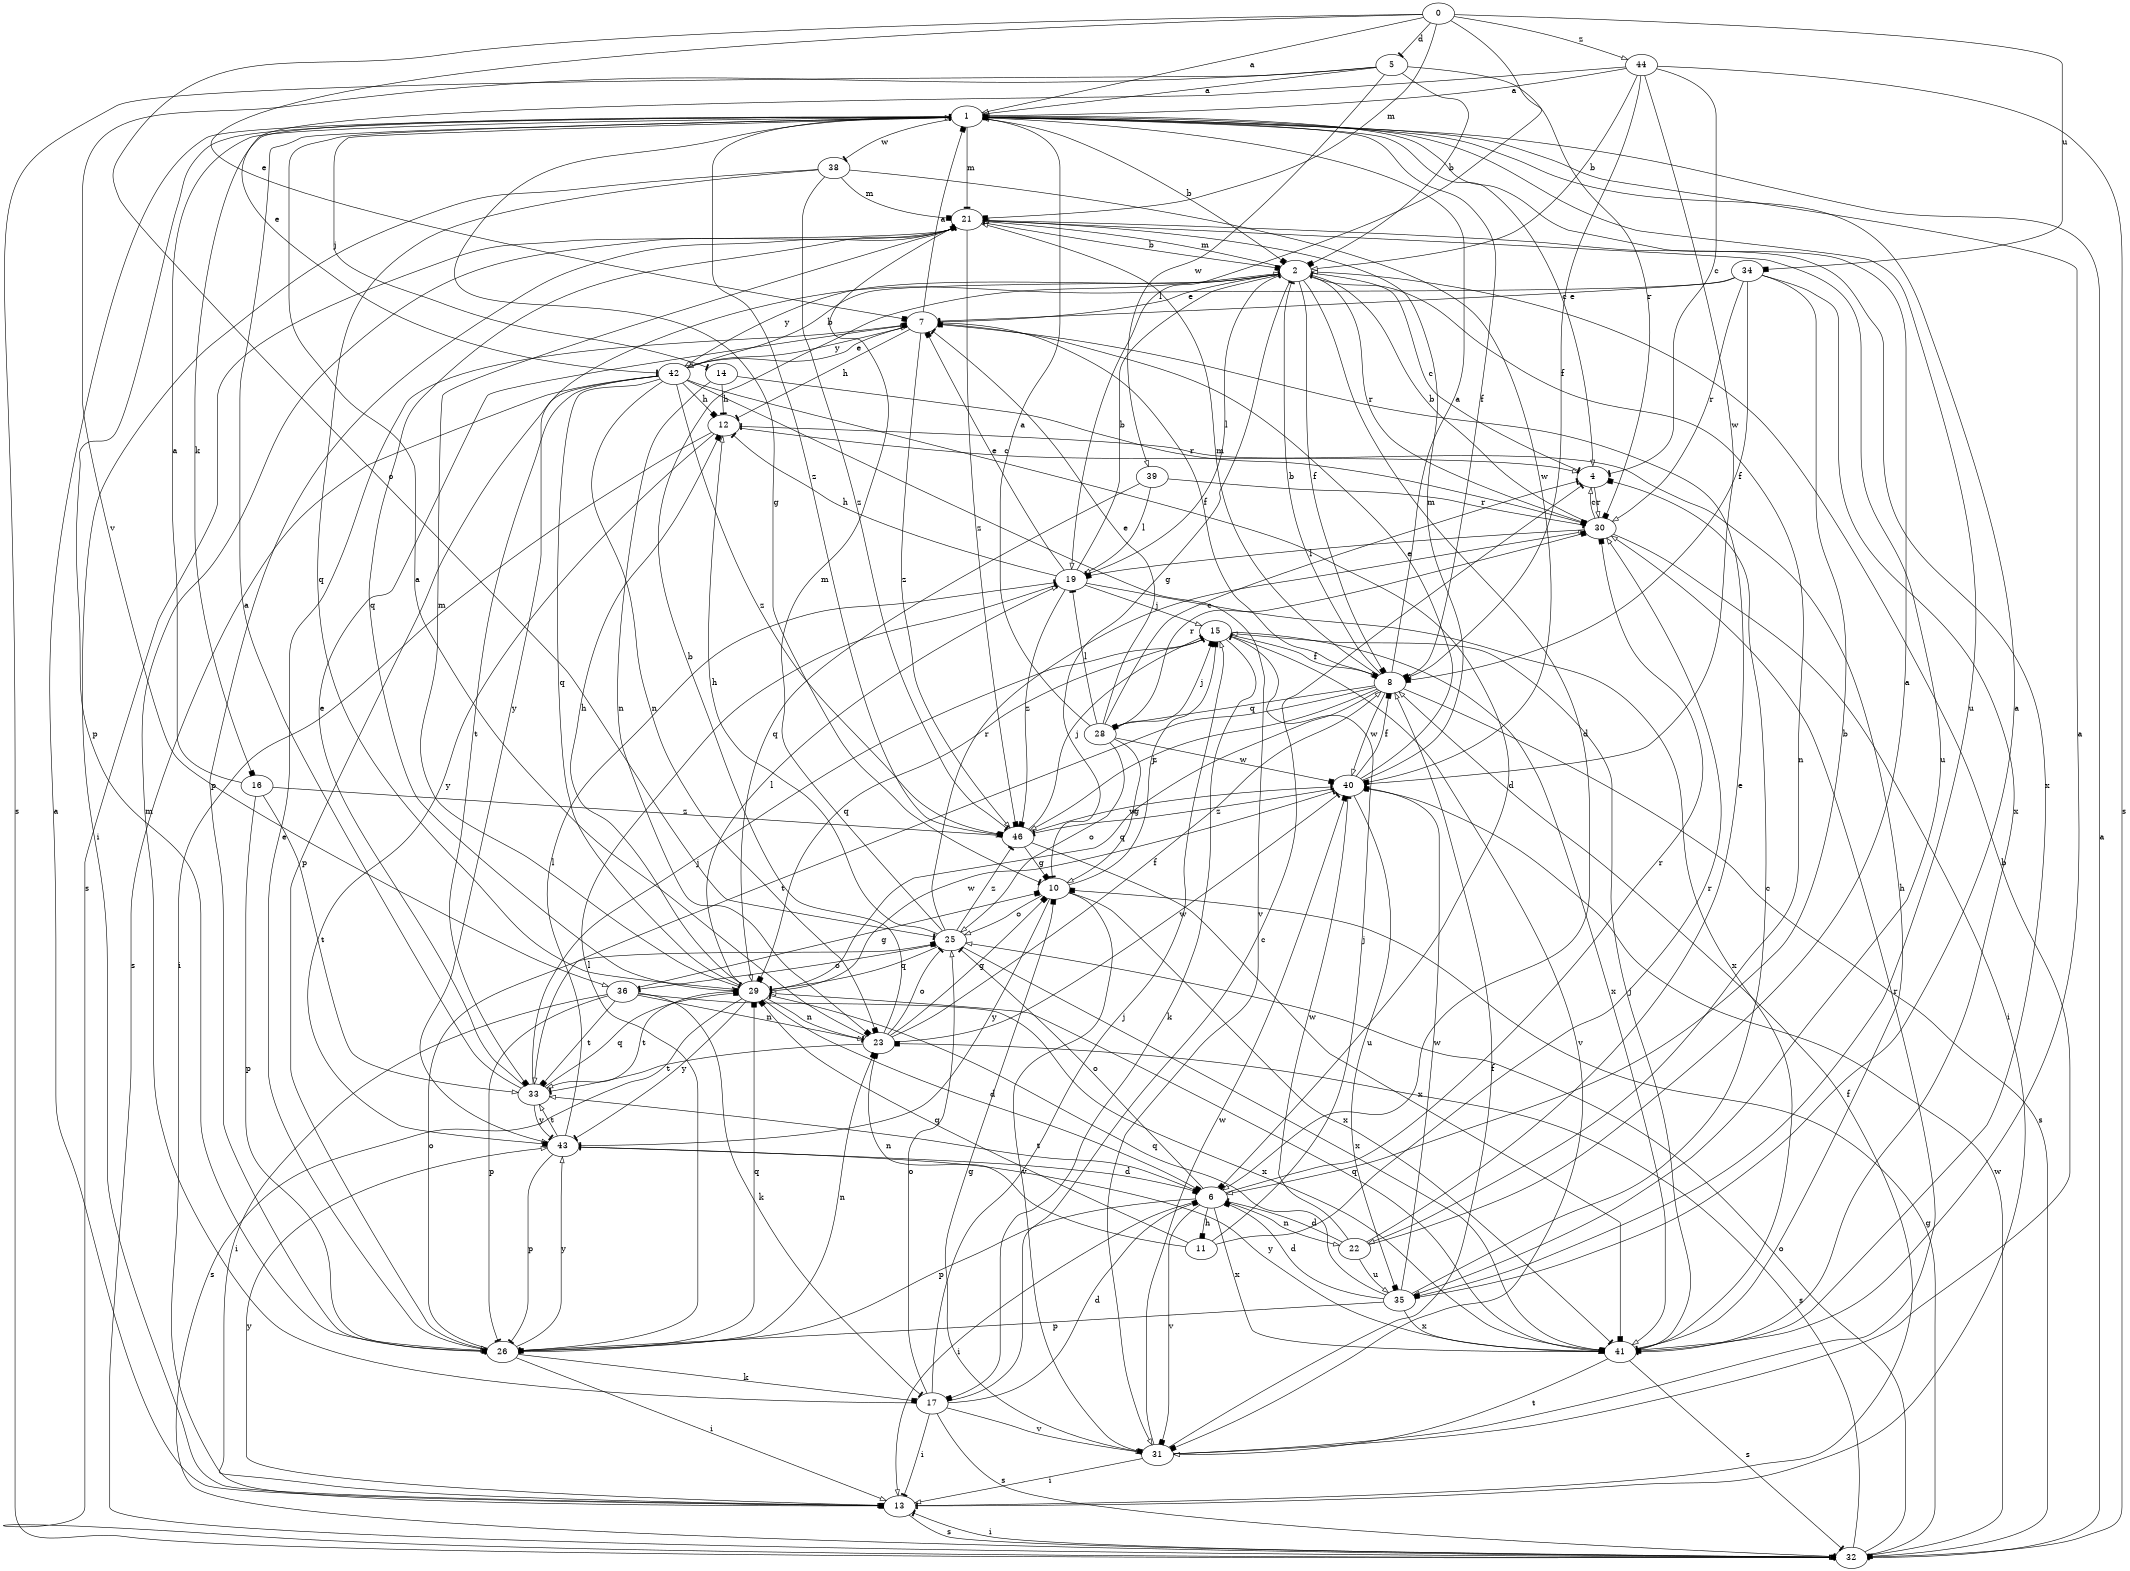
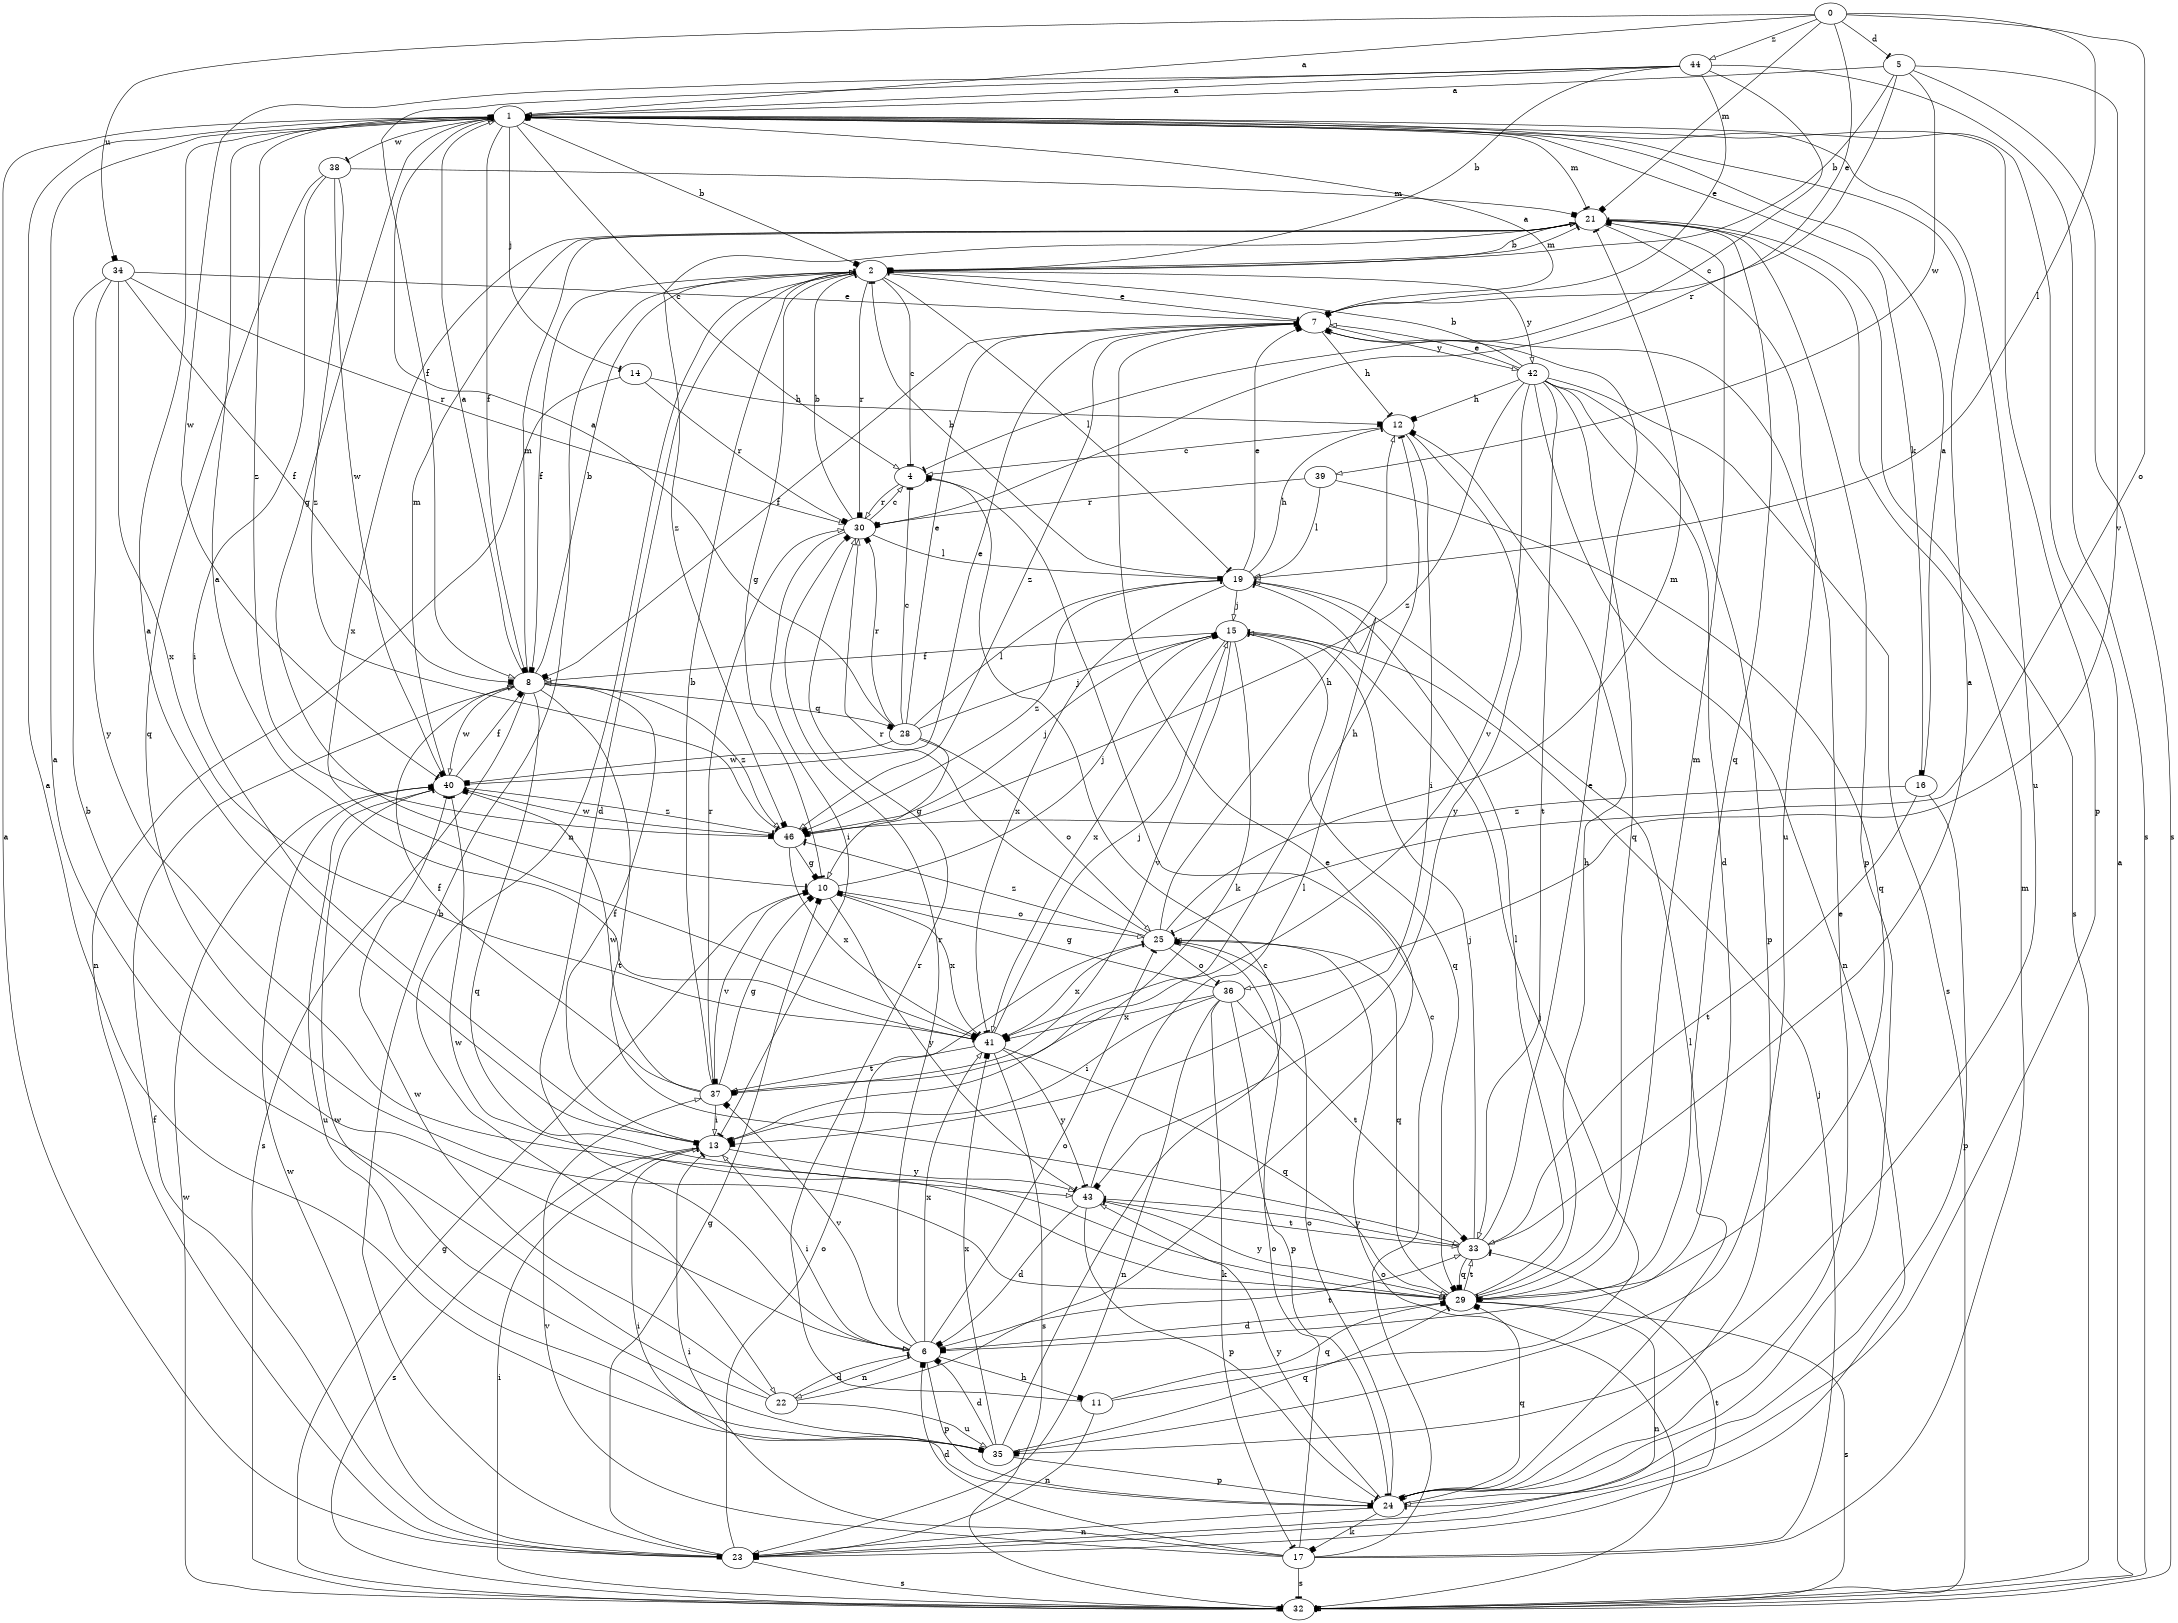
edge "44" -> "42": now "44" -> "7"
edge "14" -> "12": arrowhead tee -> box
edge "42" -> "33": arrowhead box -> onormal
edge "25" -> "29": reversed
edge "15" -> "17": now "15" -> "13"
edge "32" -> "23": reversed
node "26": label "26" -> "24"
node "31": label "31" -> "37"
